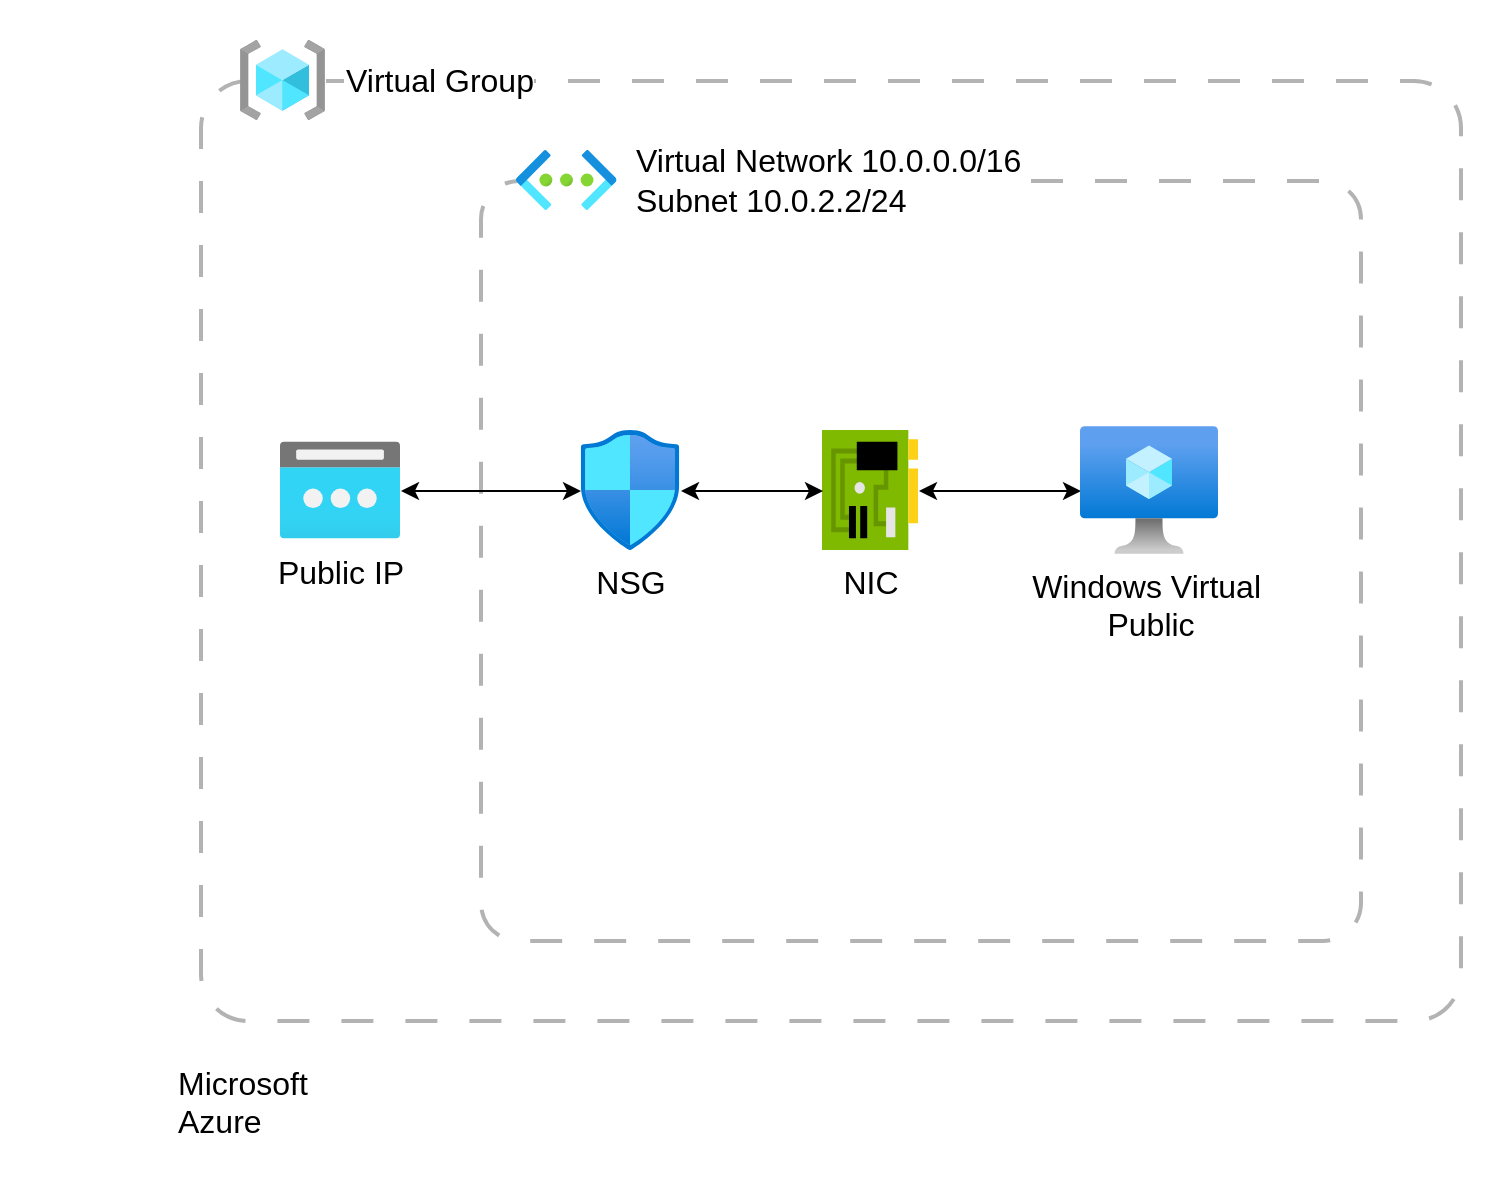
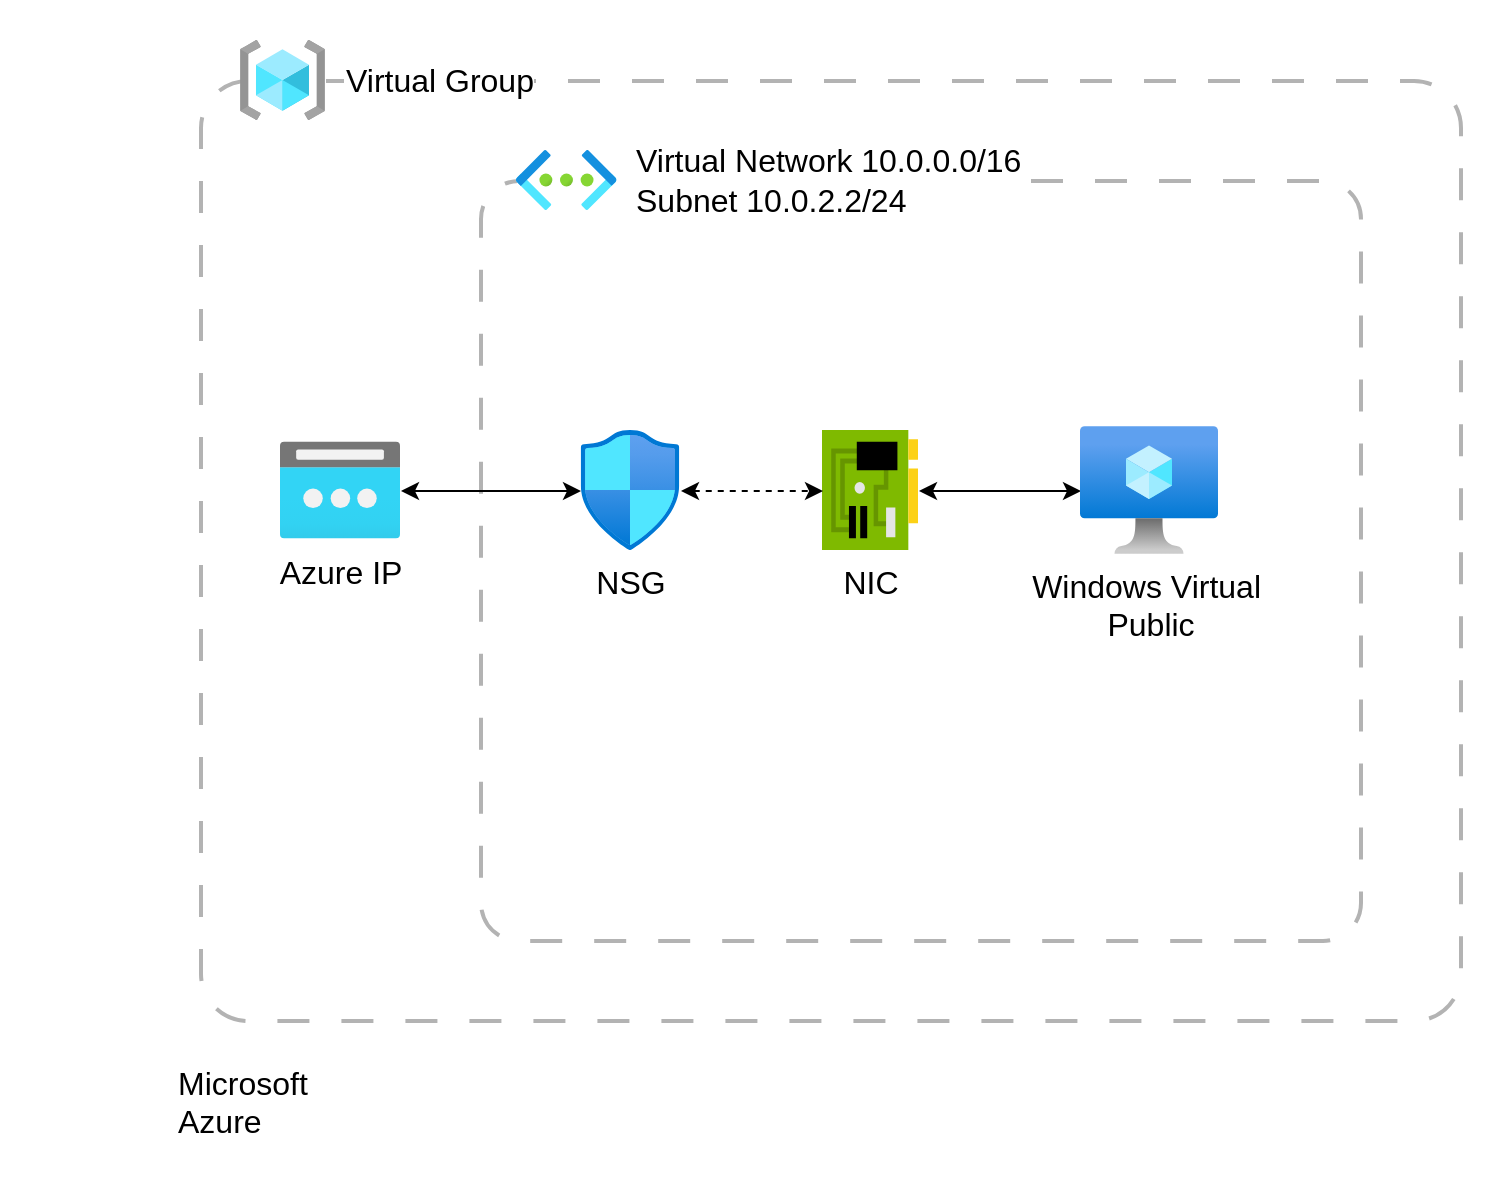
edge "NSG" -- "NIC": style solid -> dashed
node "Public IP": label "Public IP" -> "Azure IP"
